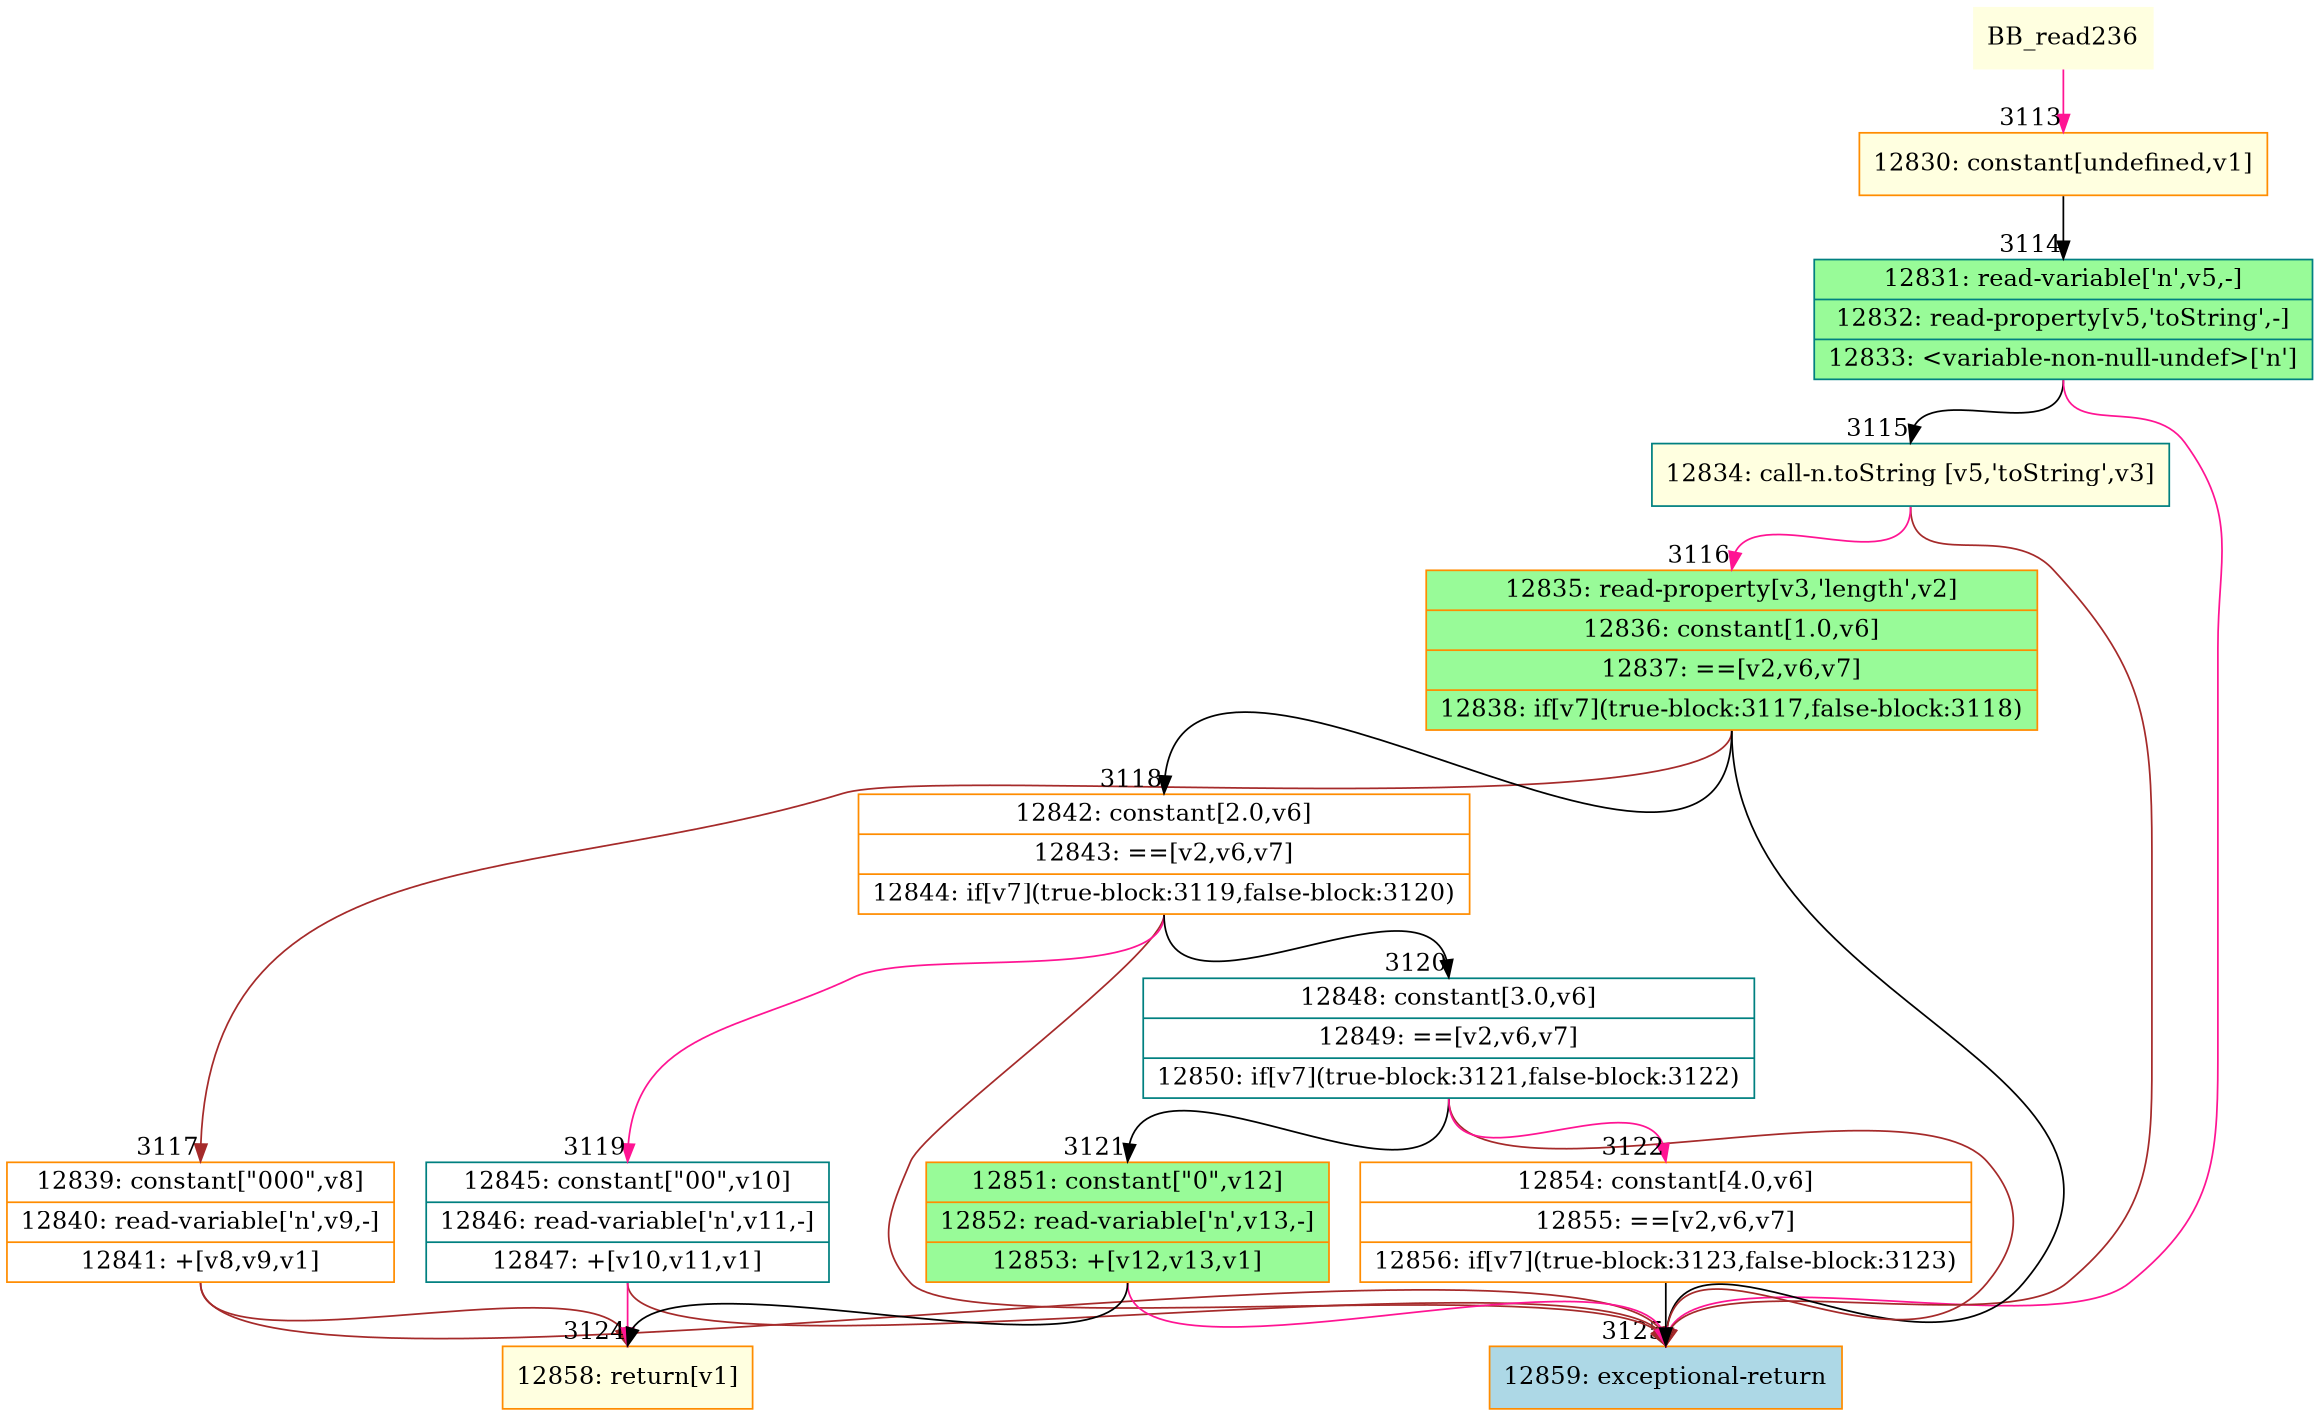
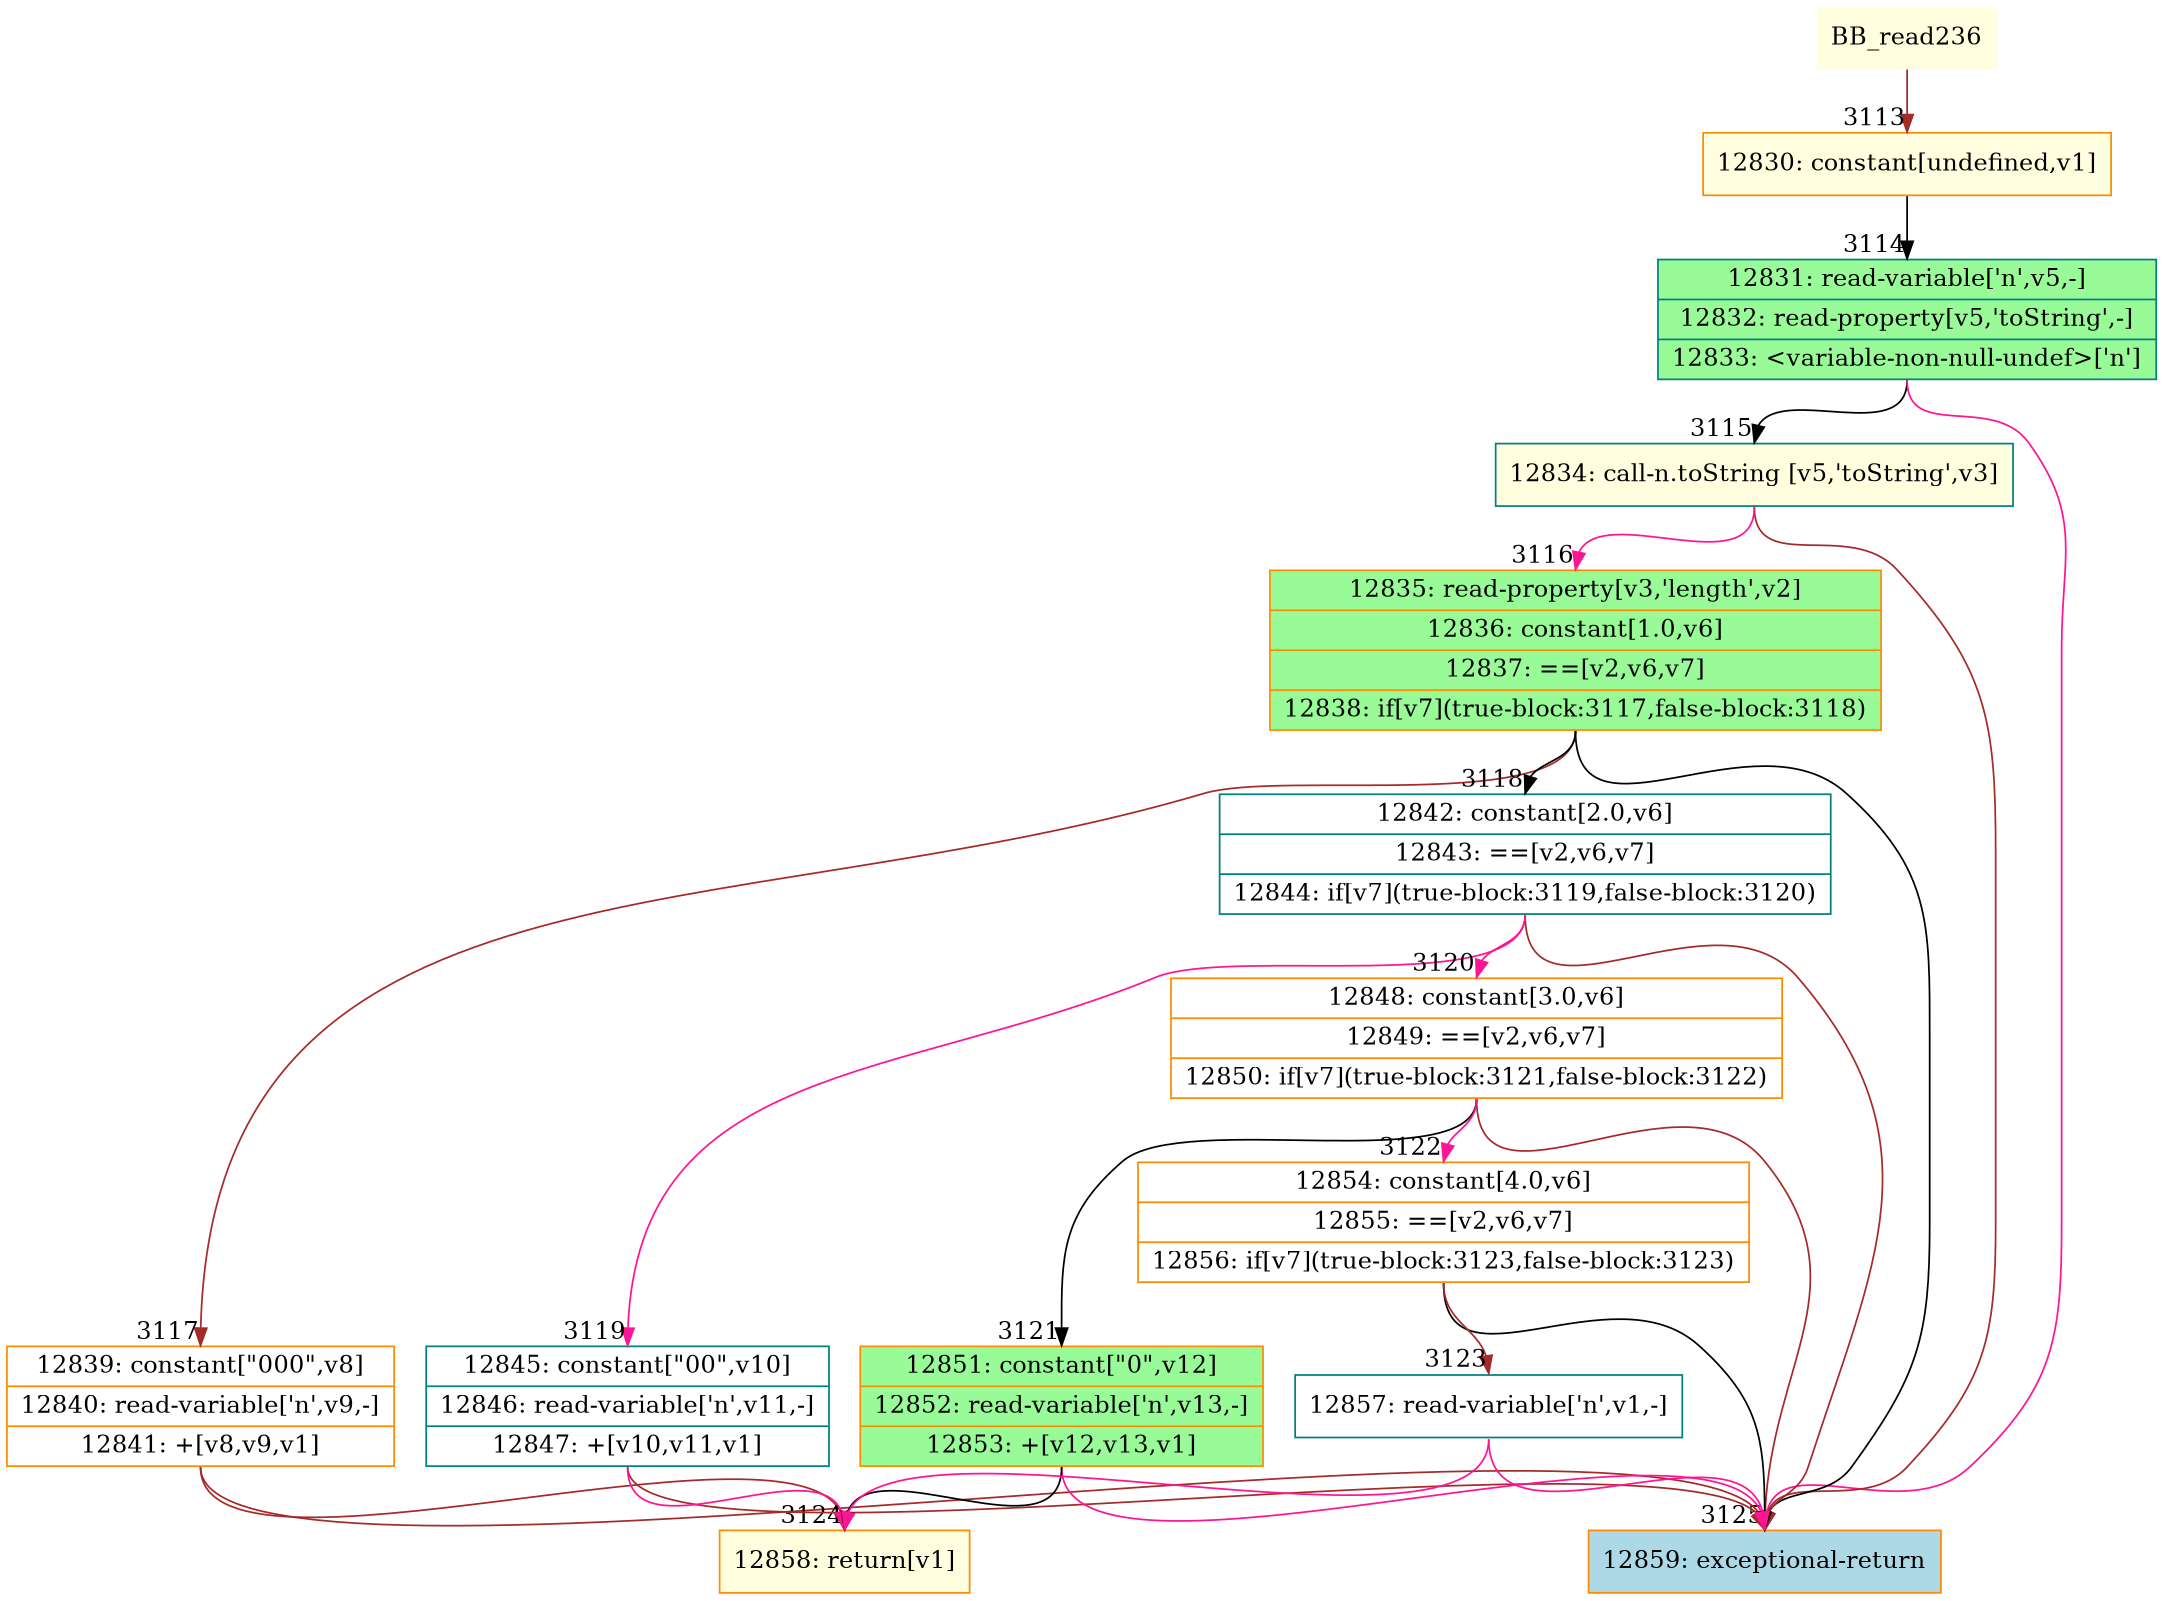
edge "BB_read236" -> "12830: constant[undefined,v1]": color deeppink -> brown
node "12842: constant[2.0,v6]": color darkorange -> teal
edge "12842: constant[2.0,v6]" -> "12848: constant[3.0,v6]": color black -> deeppink
node "12848: constant[3.0,v6]": color teal -> darkorange
node "12857: read-variable['n',v1,-]": added
